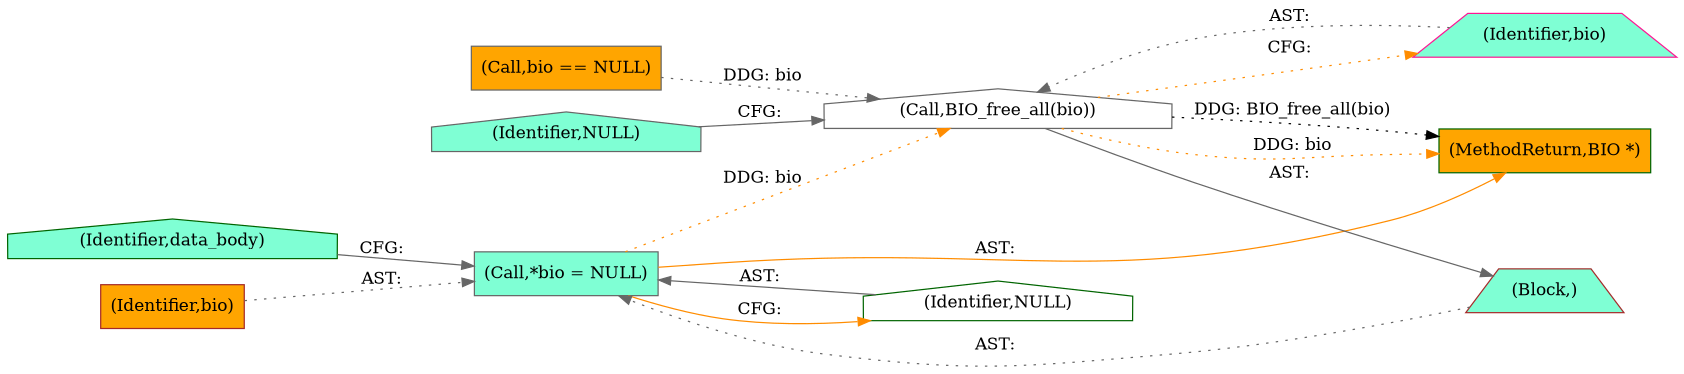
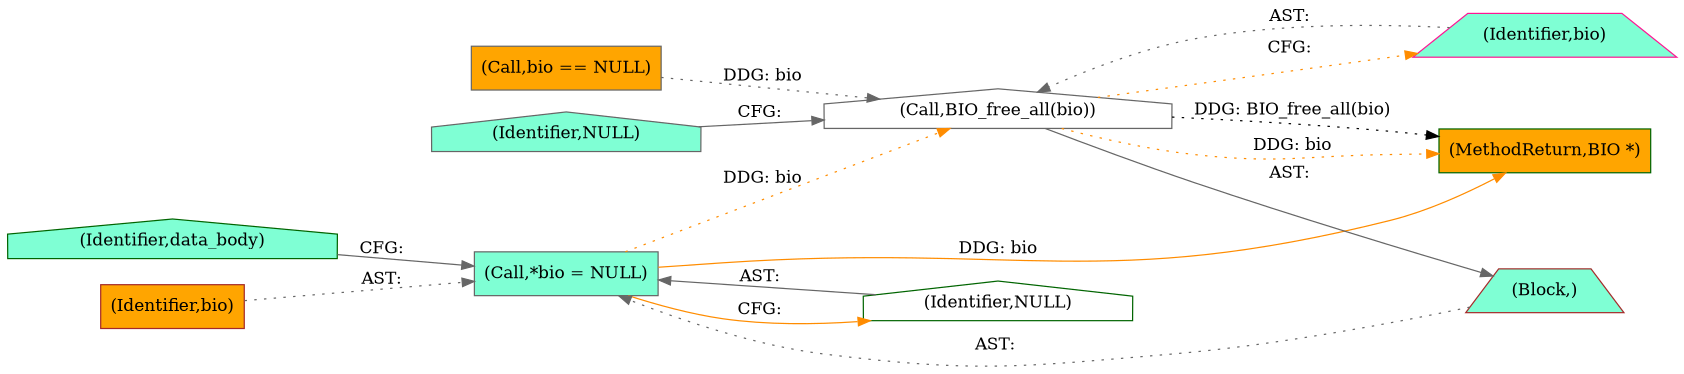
edge "(Call,*bio = NULL)" -> "(MethodReturn,BIO *)": label "AST: " -> "DDG: bio"
